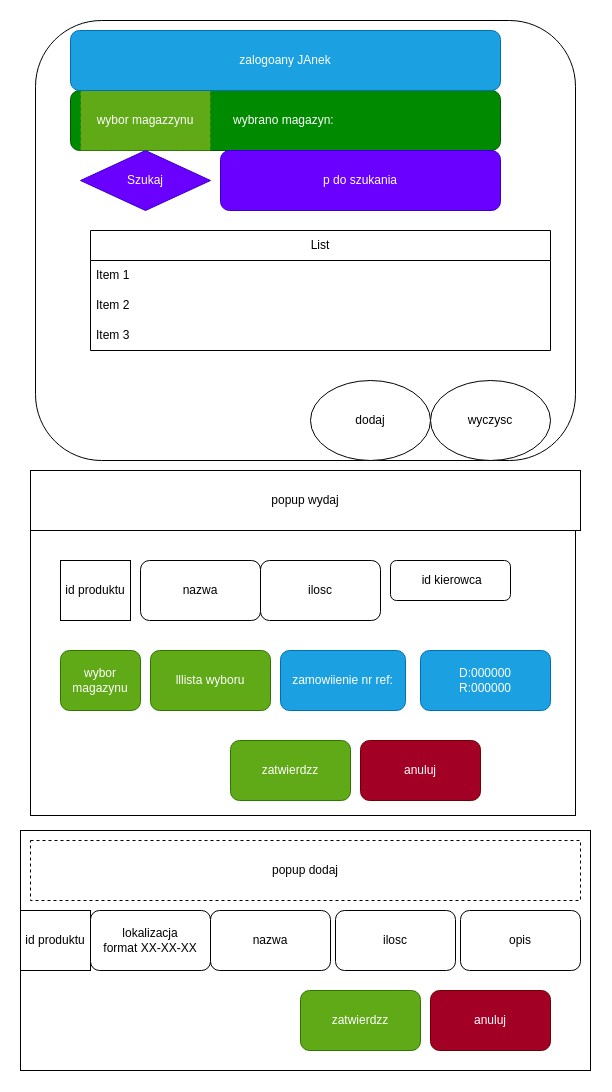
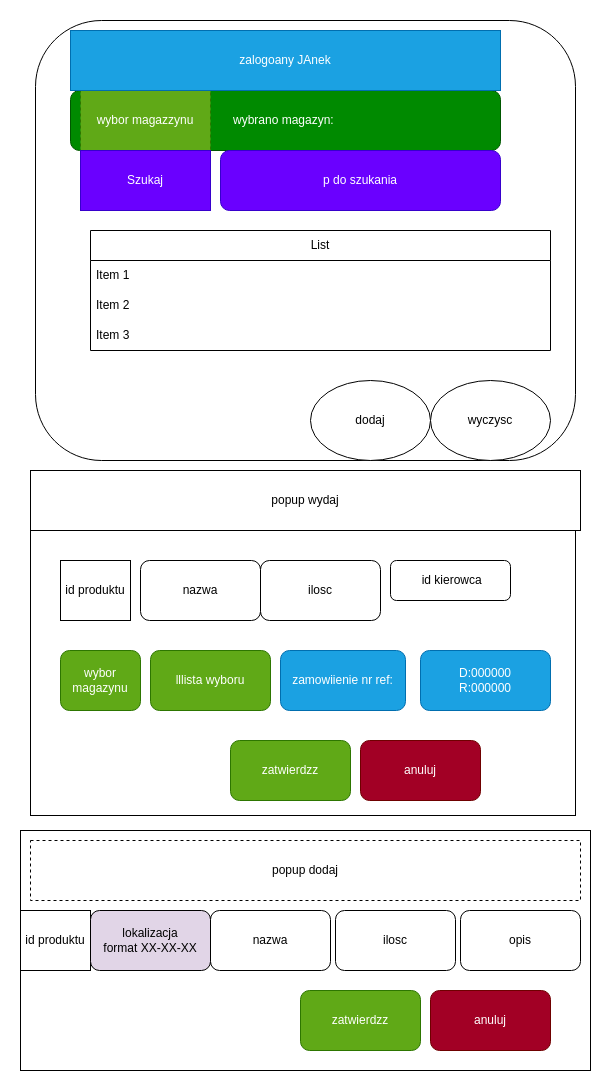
node "zalogoany JAnek": shape rounded rectangle -> rectangle
node "Szukaj": shape diamond -> rectangle
node "lokalizacja format XX-XX-XX": fillcolor #ffffff -> #e1d5e7
